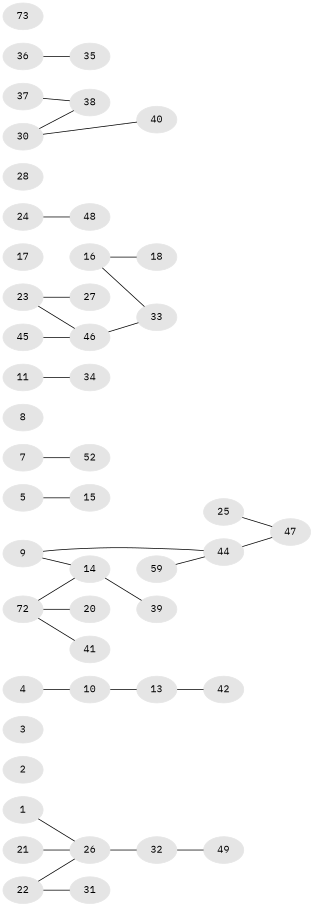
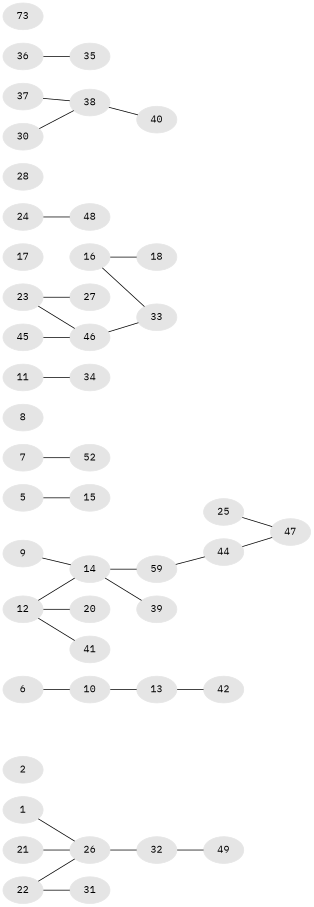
edge "40" -- "30": now "40" -- "38"
edge "44" -- "9": removed
edge "14" -- "59": added
node "72": label "72" -> "12"
node "4": label "4" -> "6"
node "3": removed
